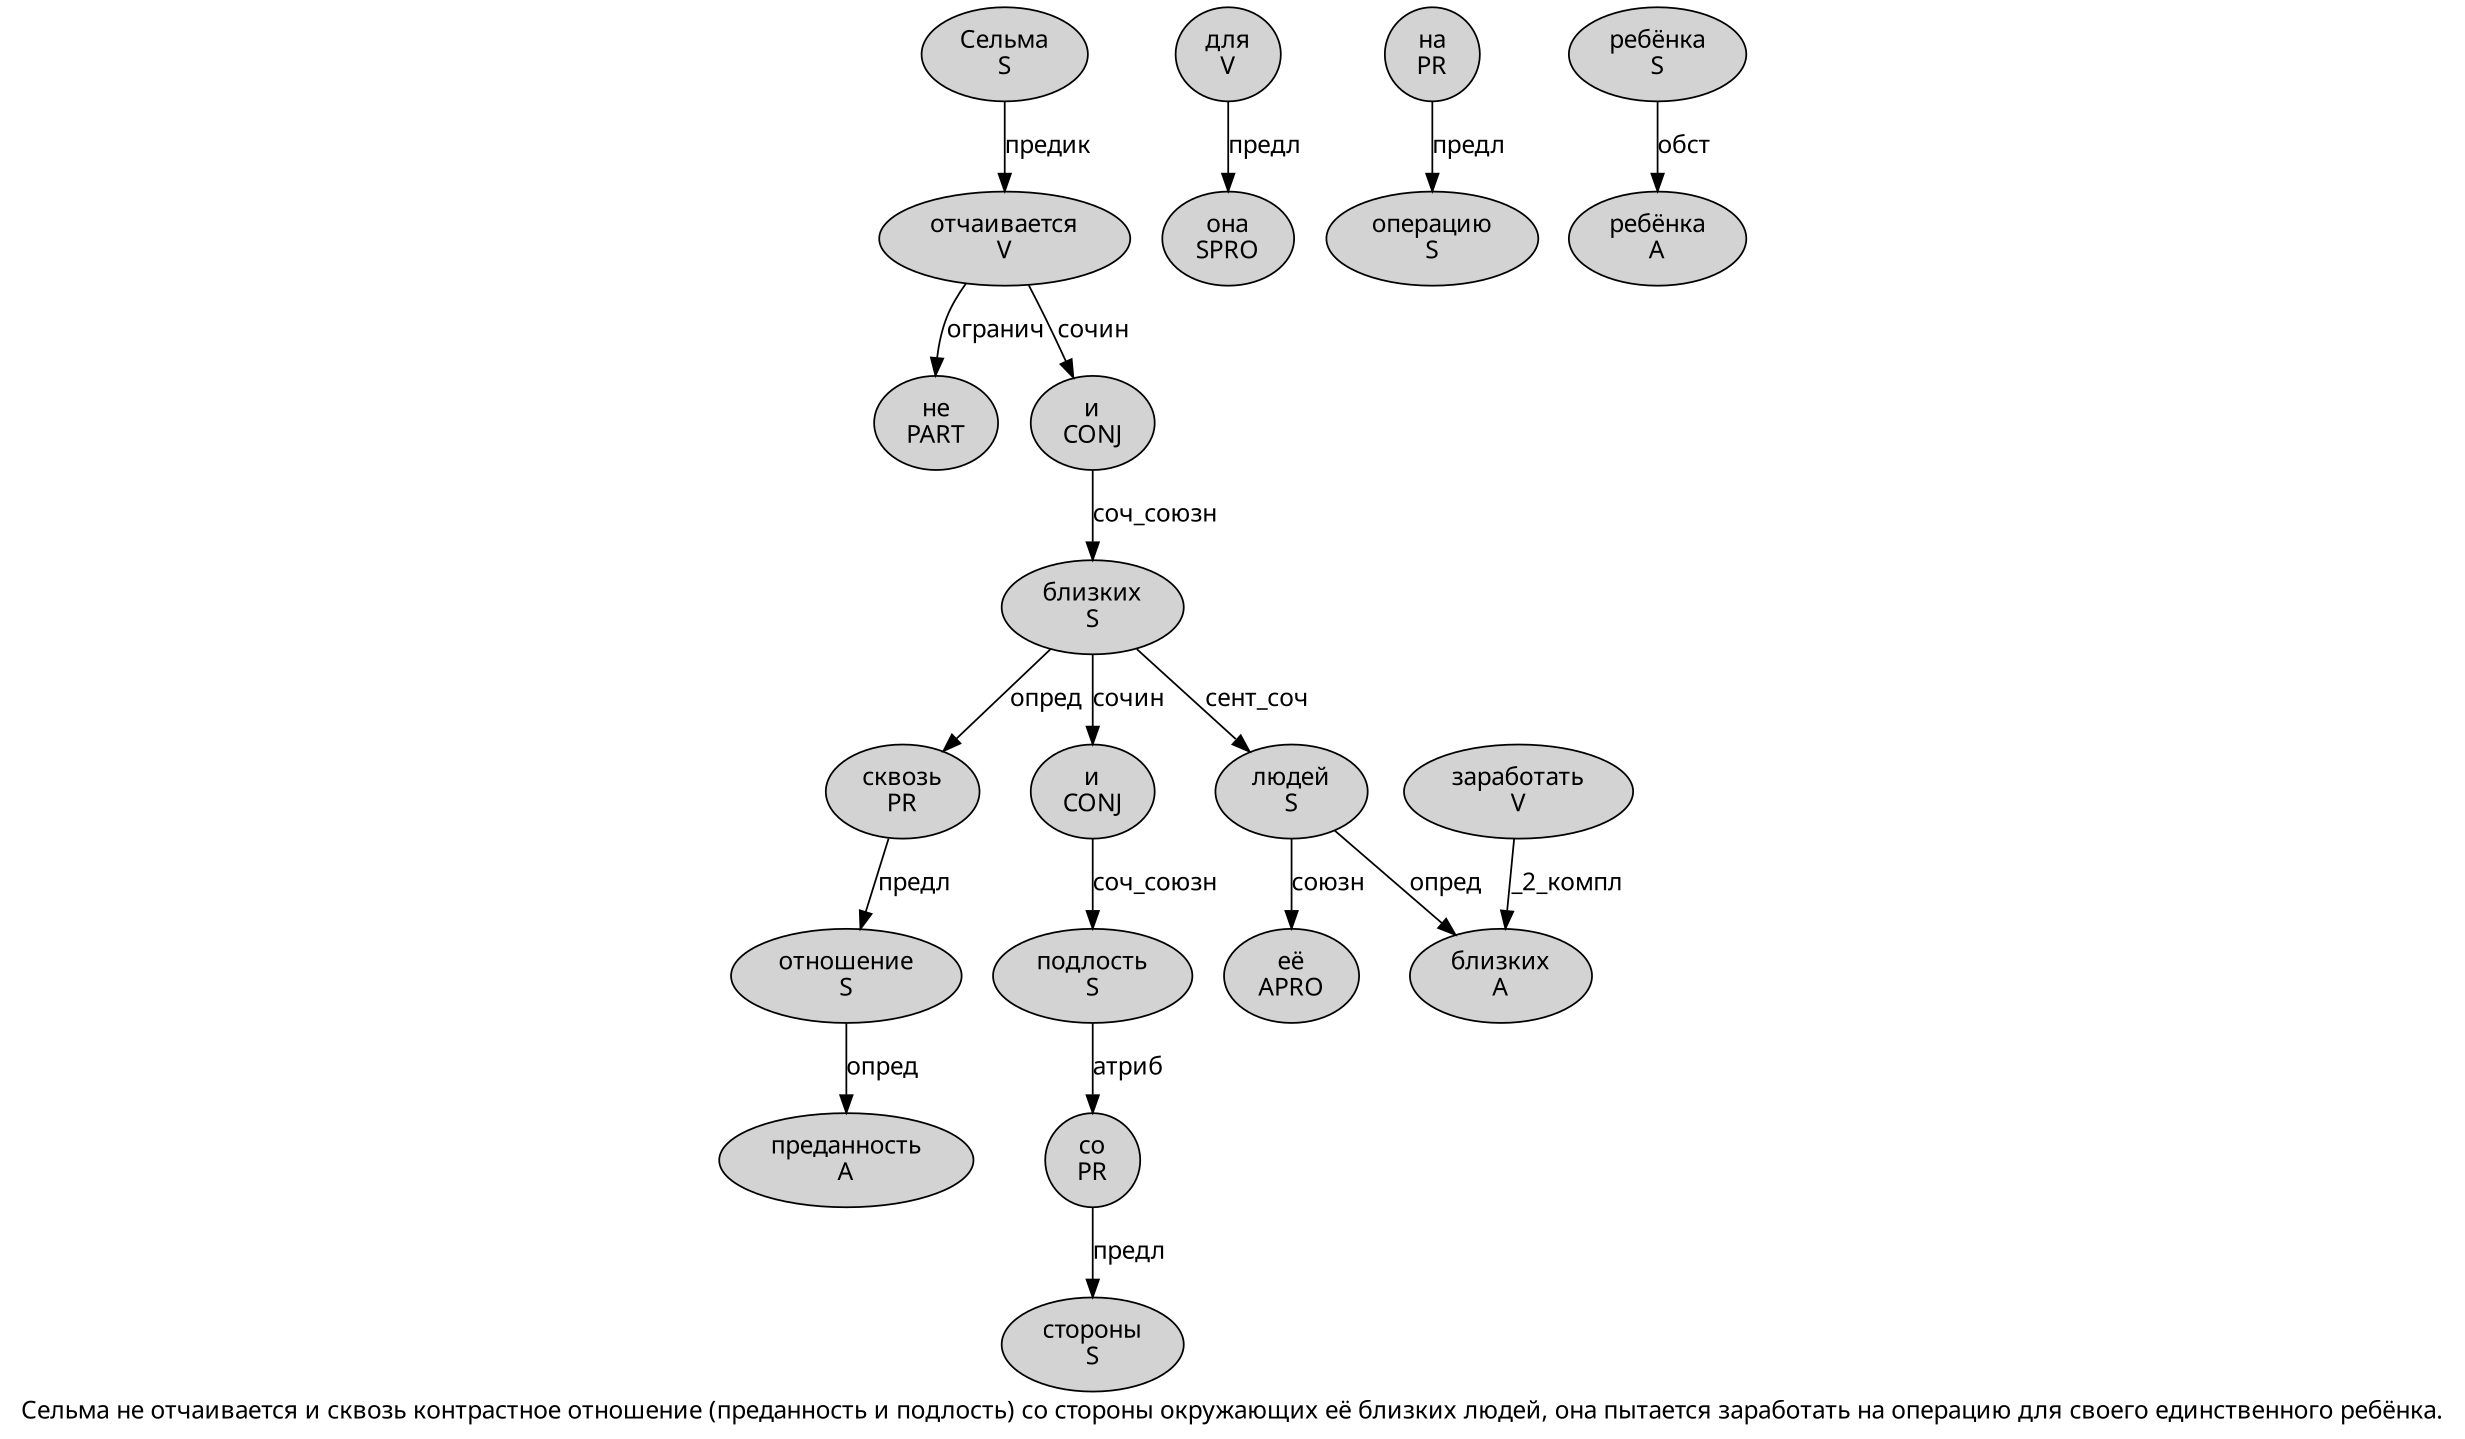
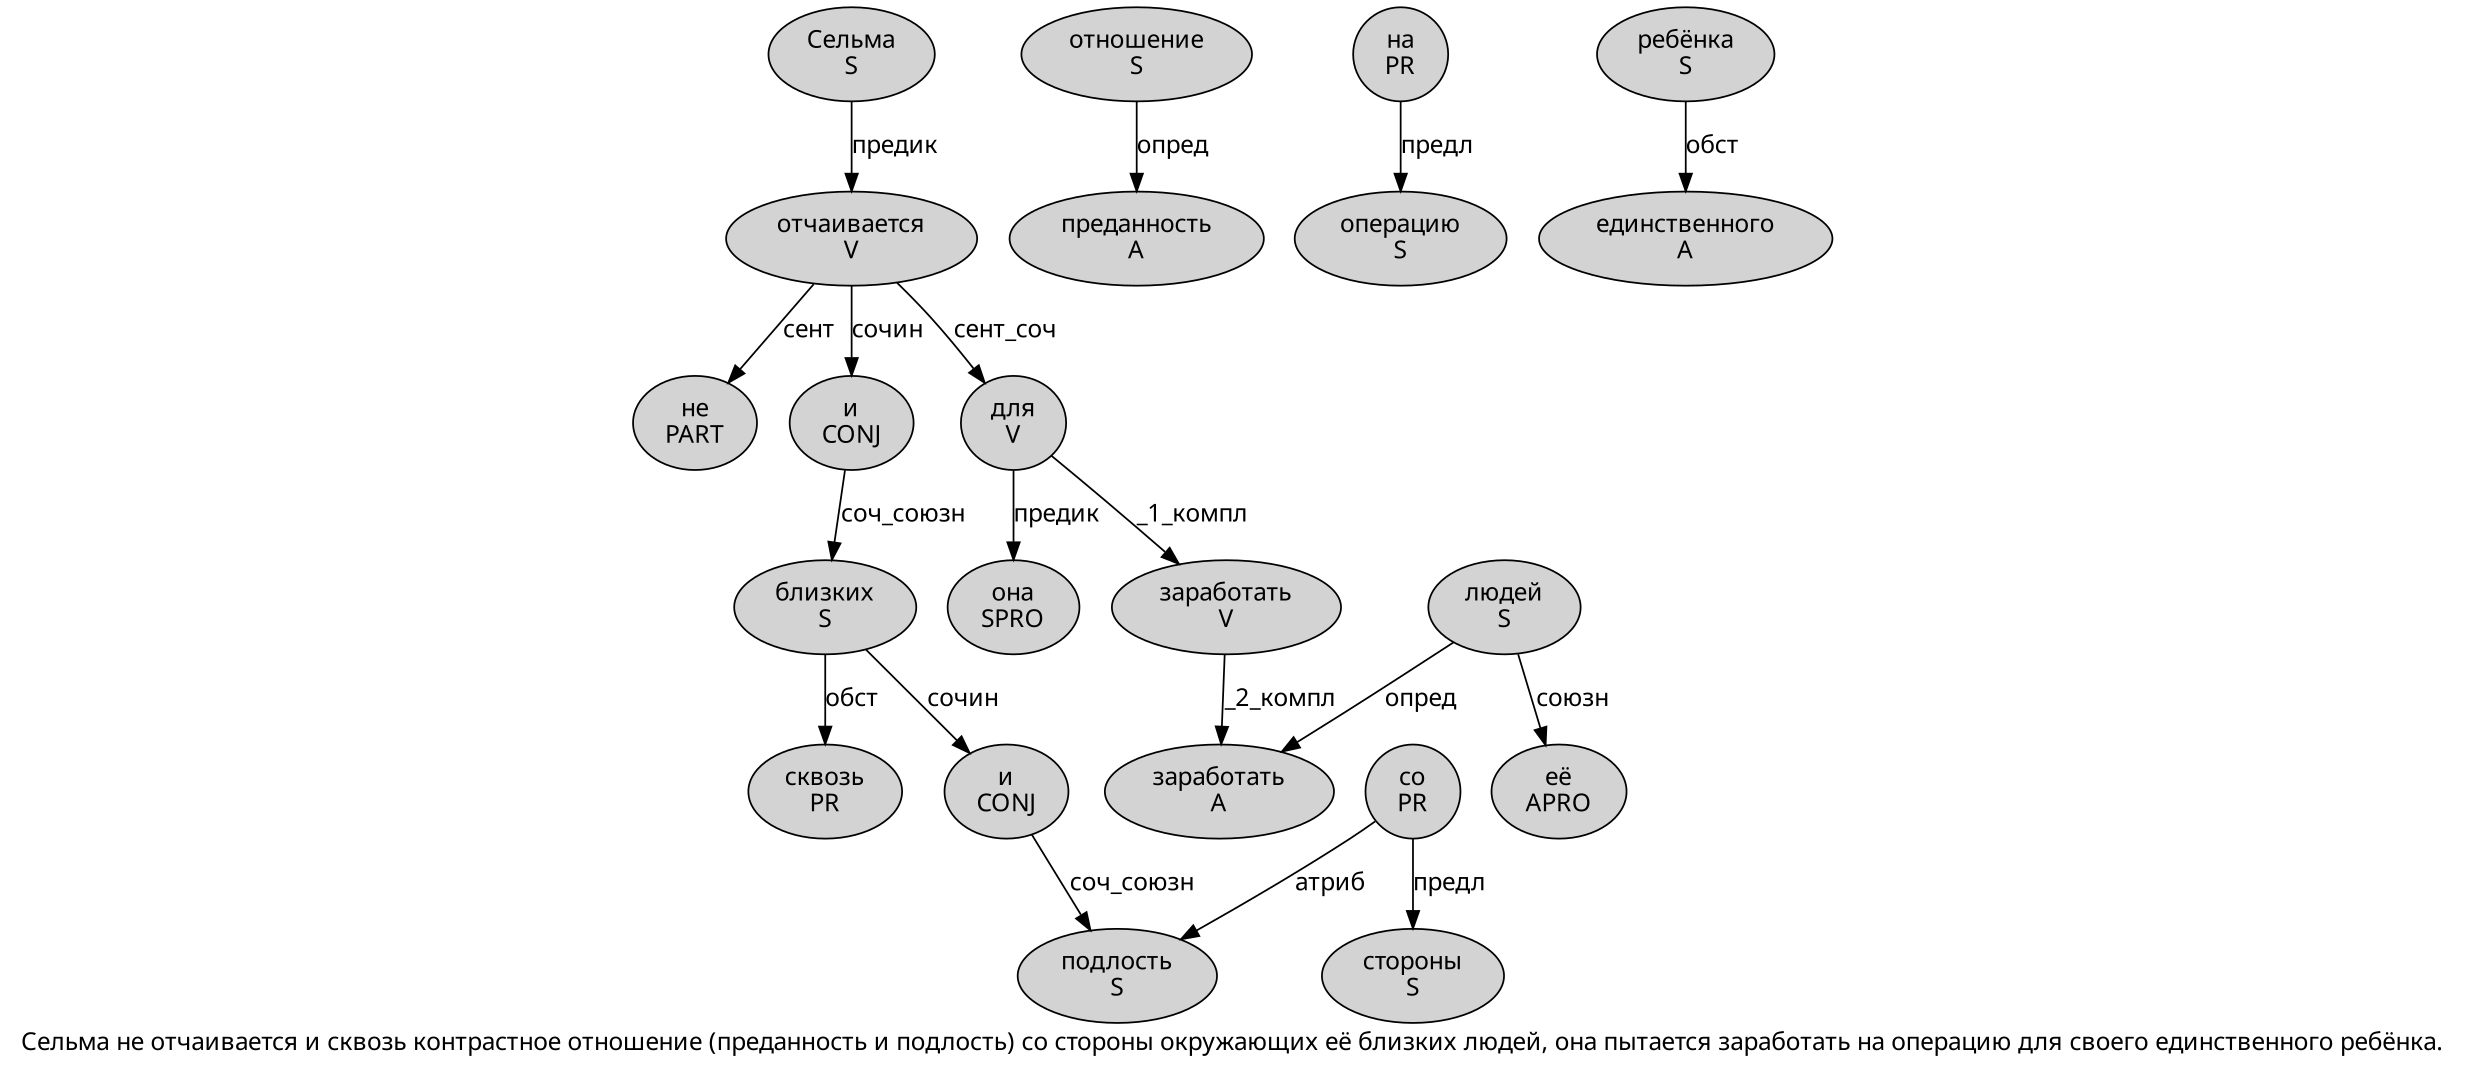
edge "для V" -> "она SPRO": label "предл" -> "предик"
node "ребёнка A": label "ребёнка A" -> "единственного A"
edge "отчаивается V" -> "для V": added, label "сент_соч"
edge "отчаивается V" -> "не PART": label "огранич" -> "сент"
edge "для V" -> "заработать V": added, label "_1_компл"
edge "близких S" -> "людей S": removed, label "сент_соч"
edge "близких S" -> "сквозь PR": label "опред" -> "обст"
edge "сквозь PR" -> "отношение S": removed, label "предл"
node "близких A": label "близких A" -> "заработать A"
edge "подлость S" -> "со PR": reversed
